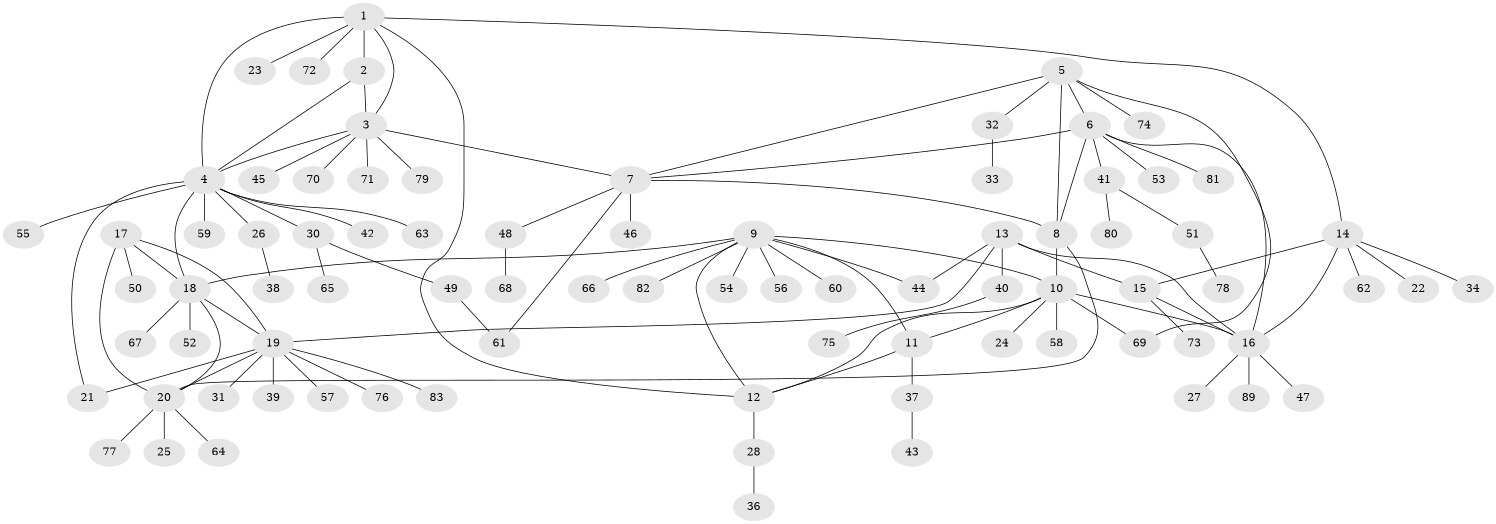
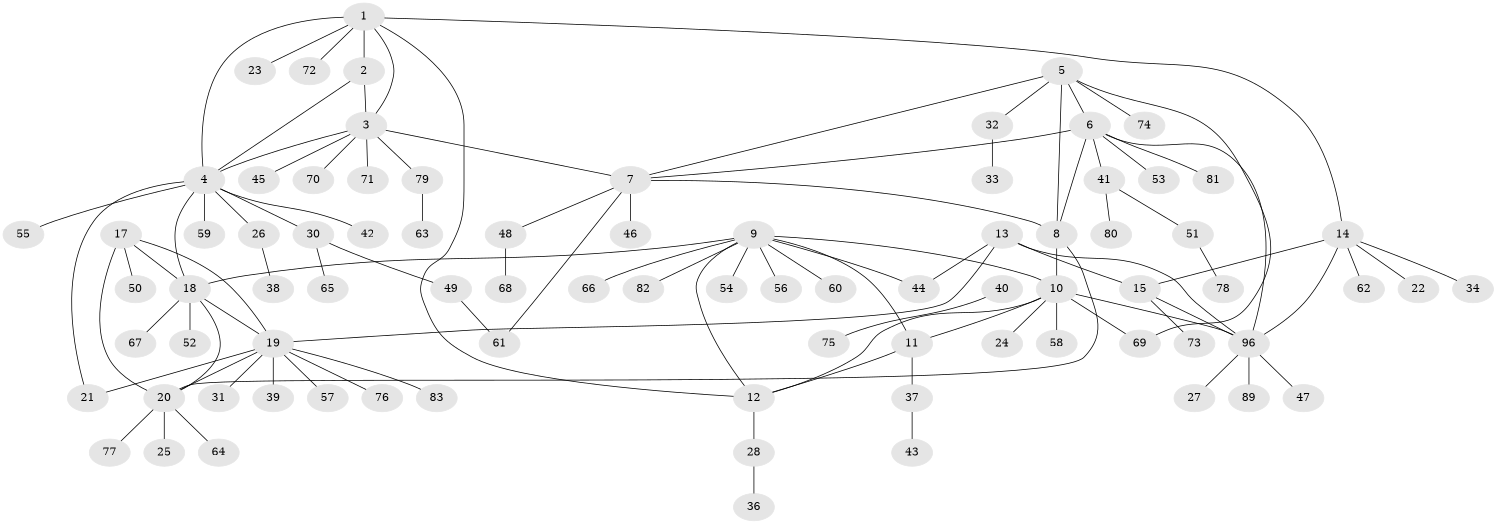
edge "4" -- "63": now "79" -- "63"
edge "13" -- "40": removed
node "16": label "16" -> "96"
